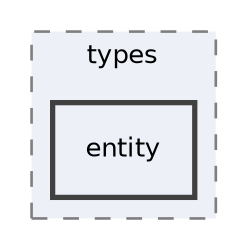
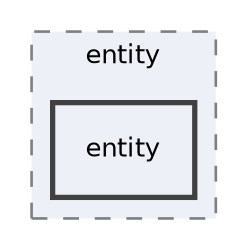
cluster "types": label "types" -> "entity"
